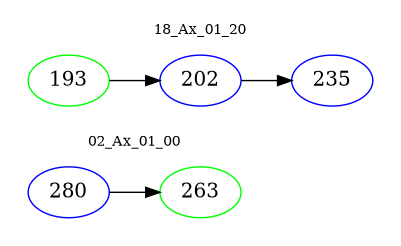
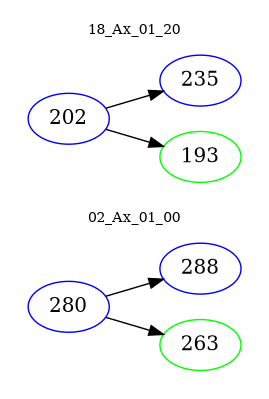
edge "193" -> "202": reversed
node "288": added
